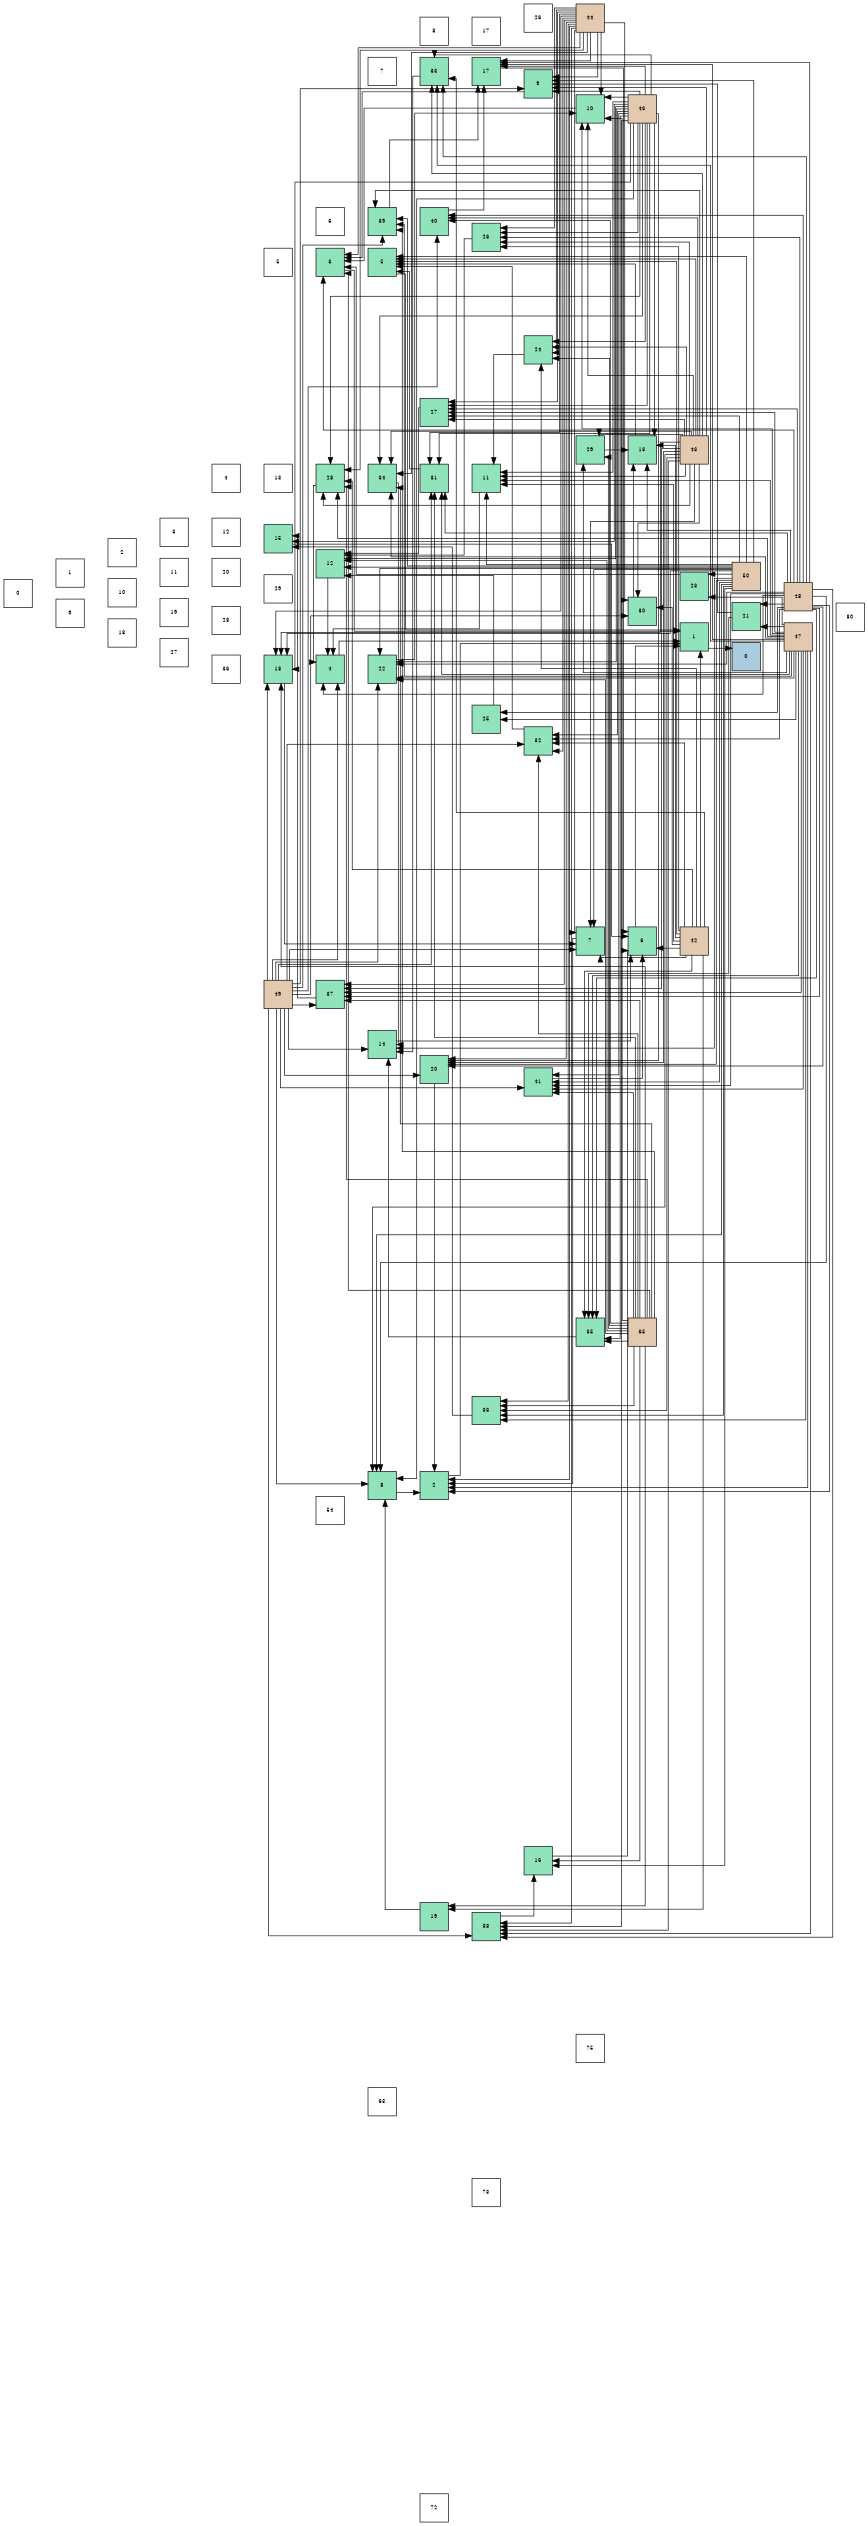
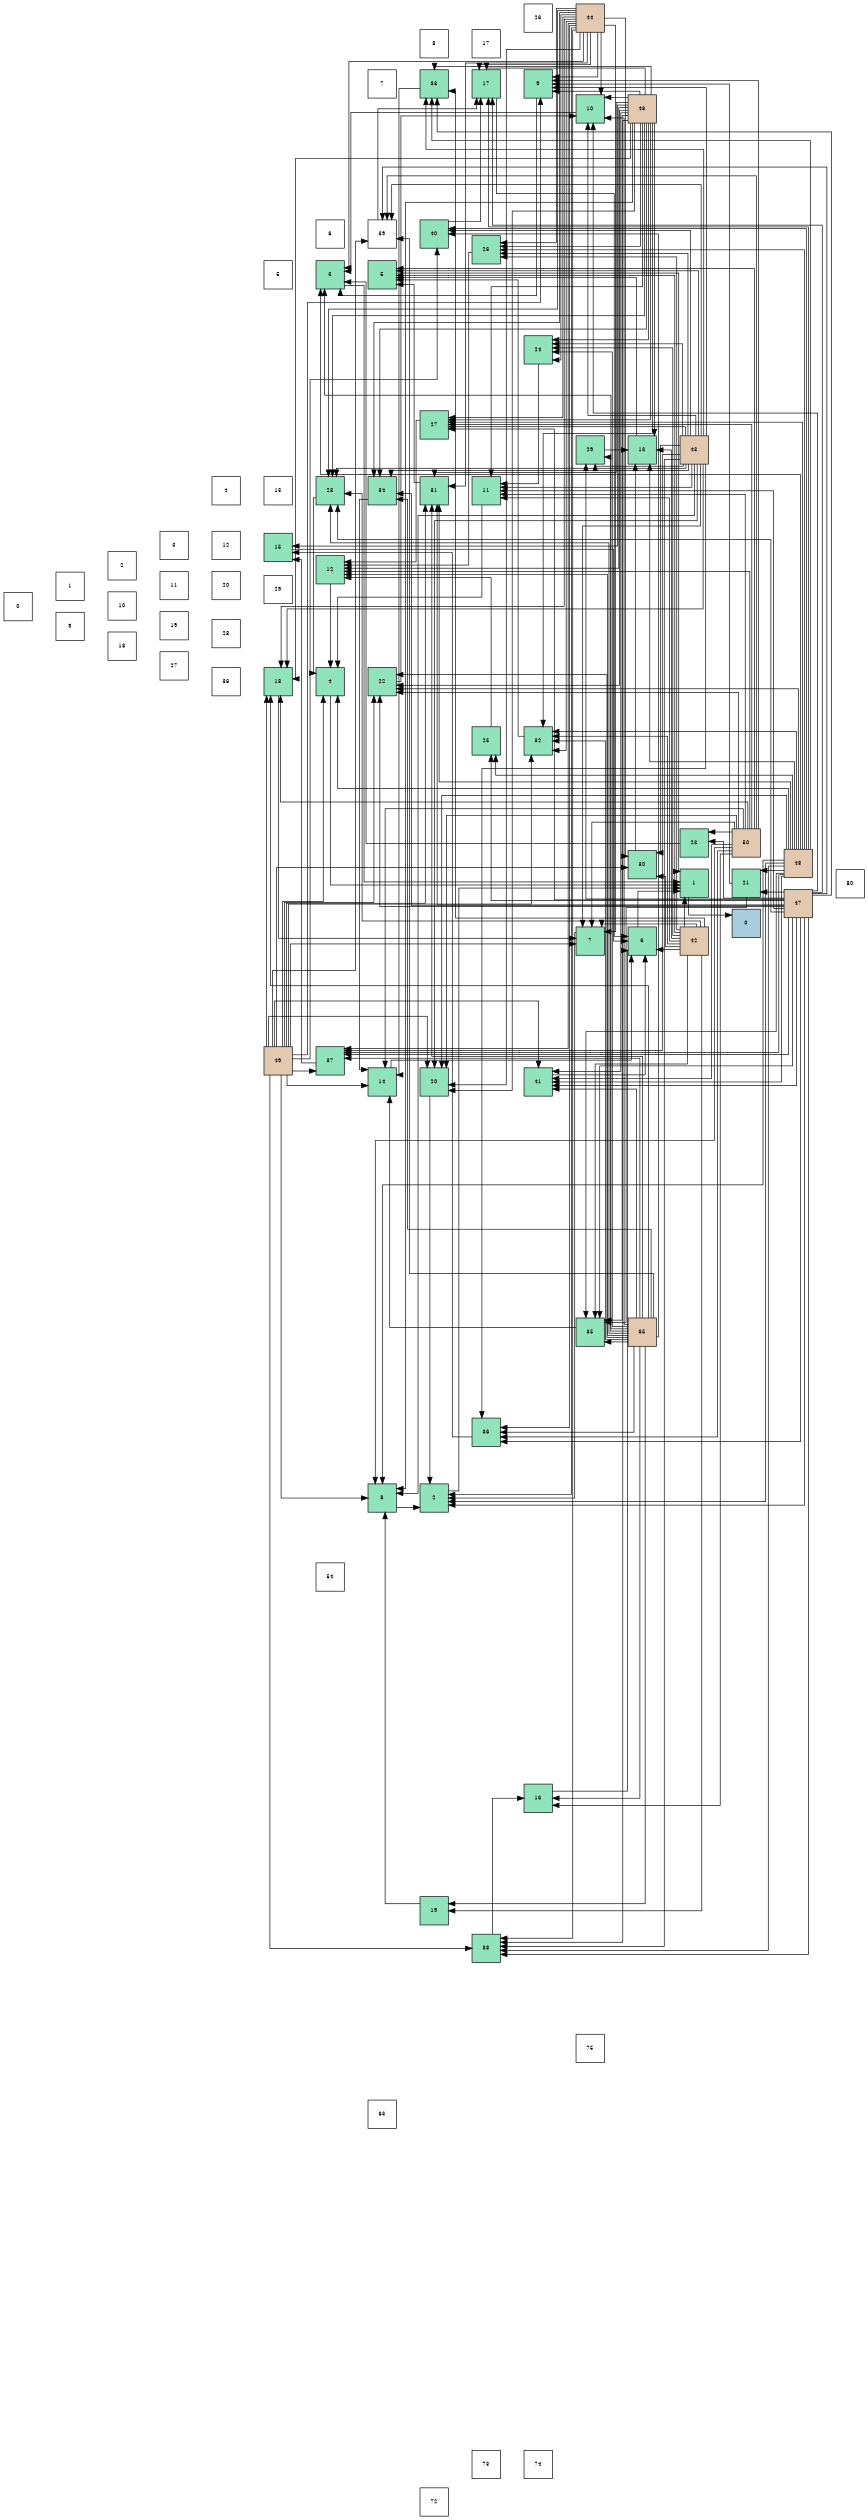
node "39": fillcolor #91e3bb -> #ffffff
node "74": added
